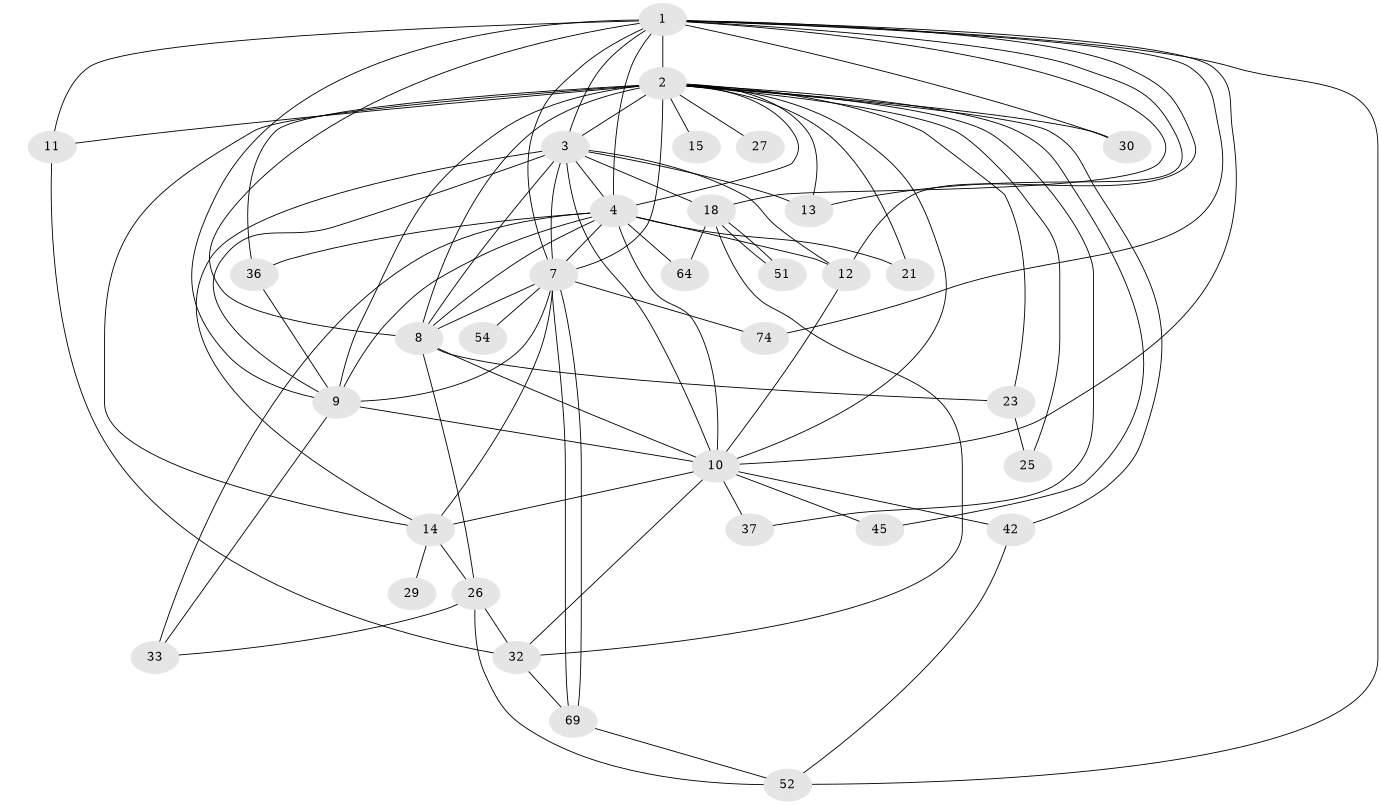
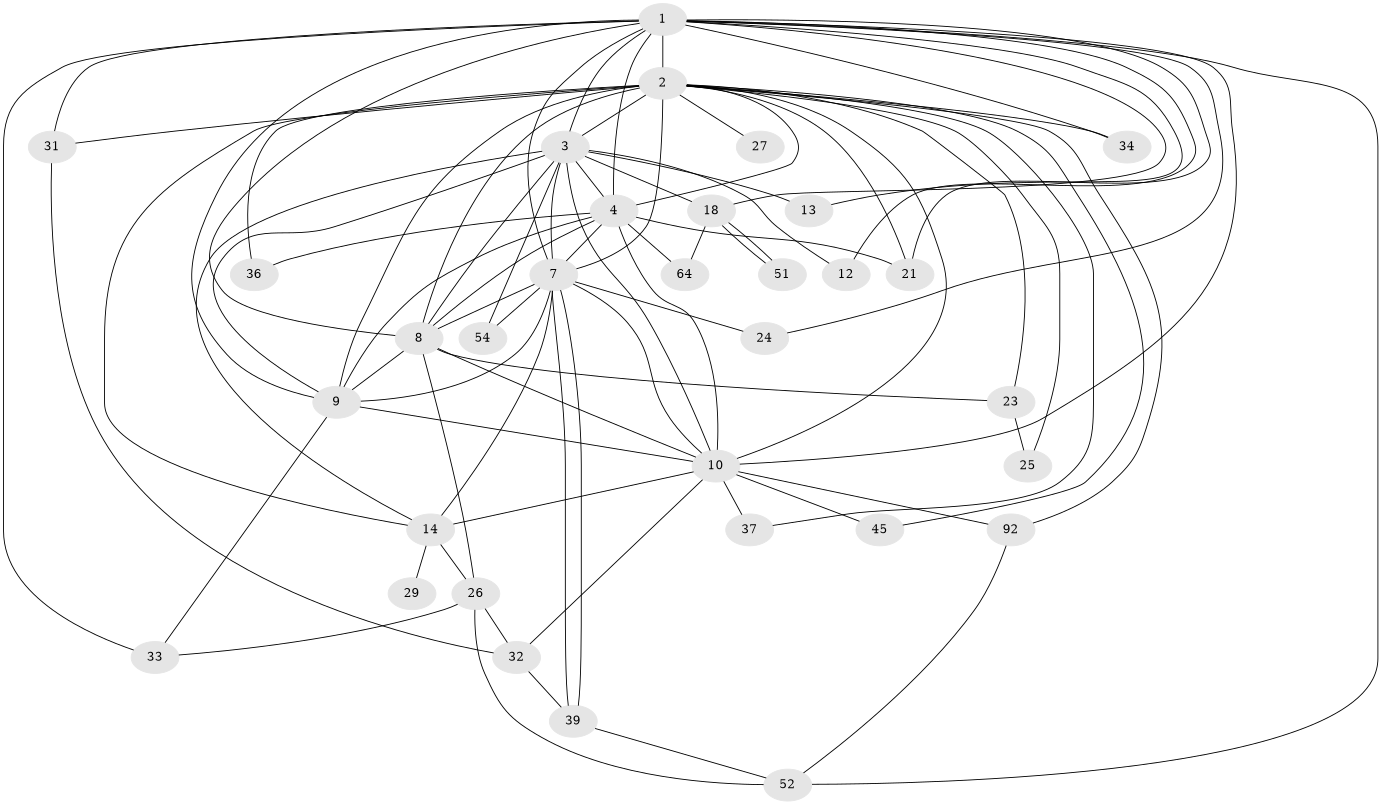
edge "1" -- "21": added
edge "2" -- "13": removed
node "11": label "11" -> "31"
node "15": removed
node "30": label "30" -> "34"
edge "3" -- "54": added
edge "4" -- "12": removed
edge "36" -- "9": now "8" -- "9"
node "74": label "74" -> "24"
edge "4" -- "33": now "1" -- "33"
edge "12" -- "10": now "7" -- "10"
node "42": label "42" -> "92"
edge "18" -- "32": removed
node "69": label "69" -> "39"
